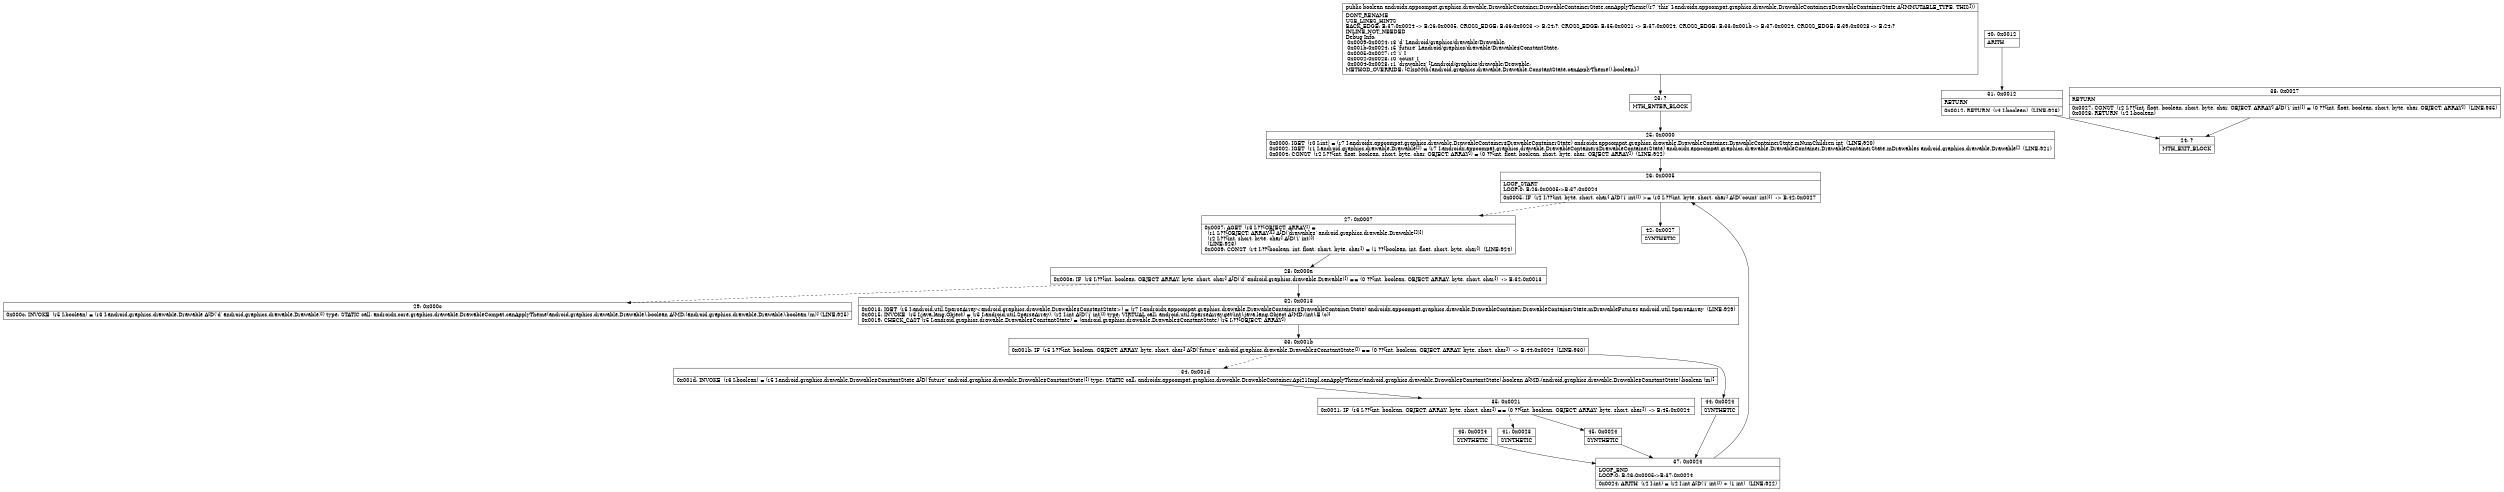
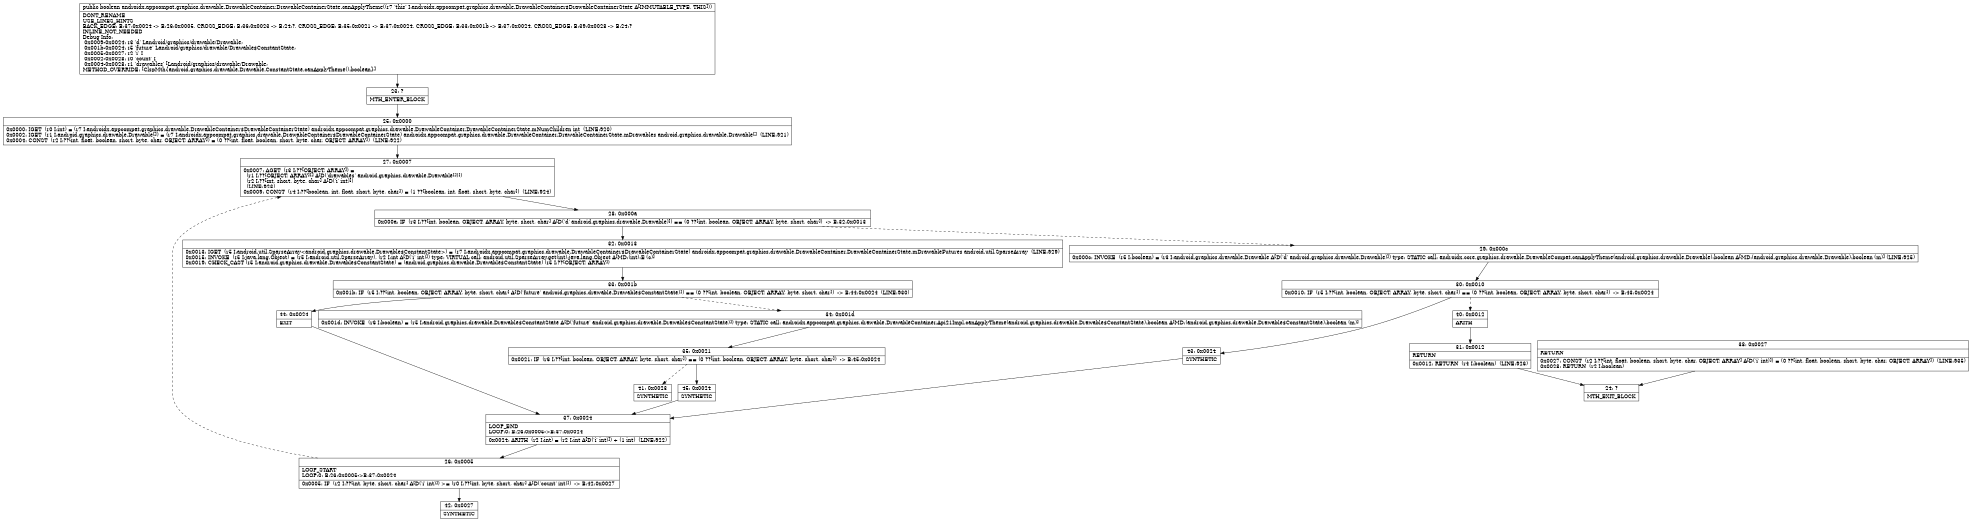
edge "25: 0x0000" -> "26: 0x0005": now "25: 0x0000" -> "27: 0x0007"
node "30: 0x0010": added
node "44: 0x0024": text "SYNTHETIC" -> "EXIT"
